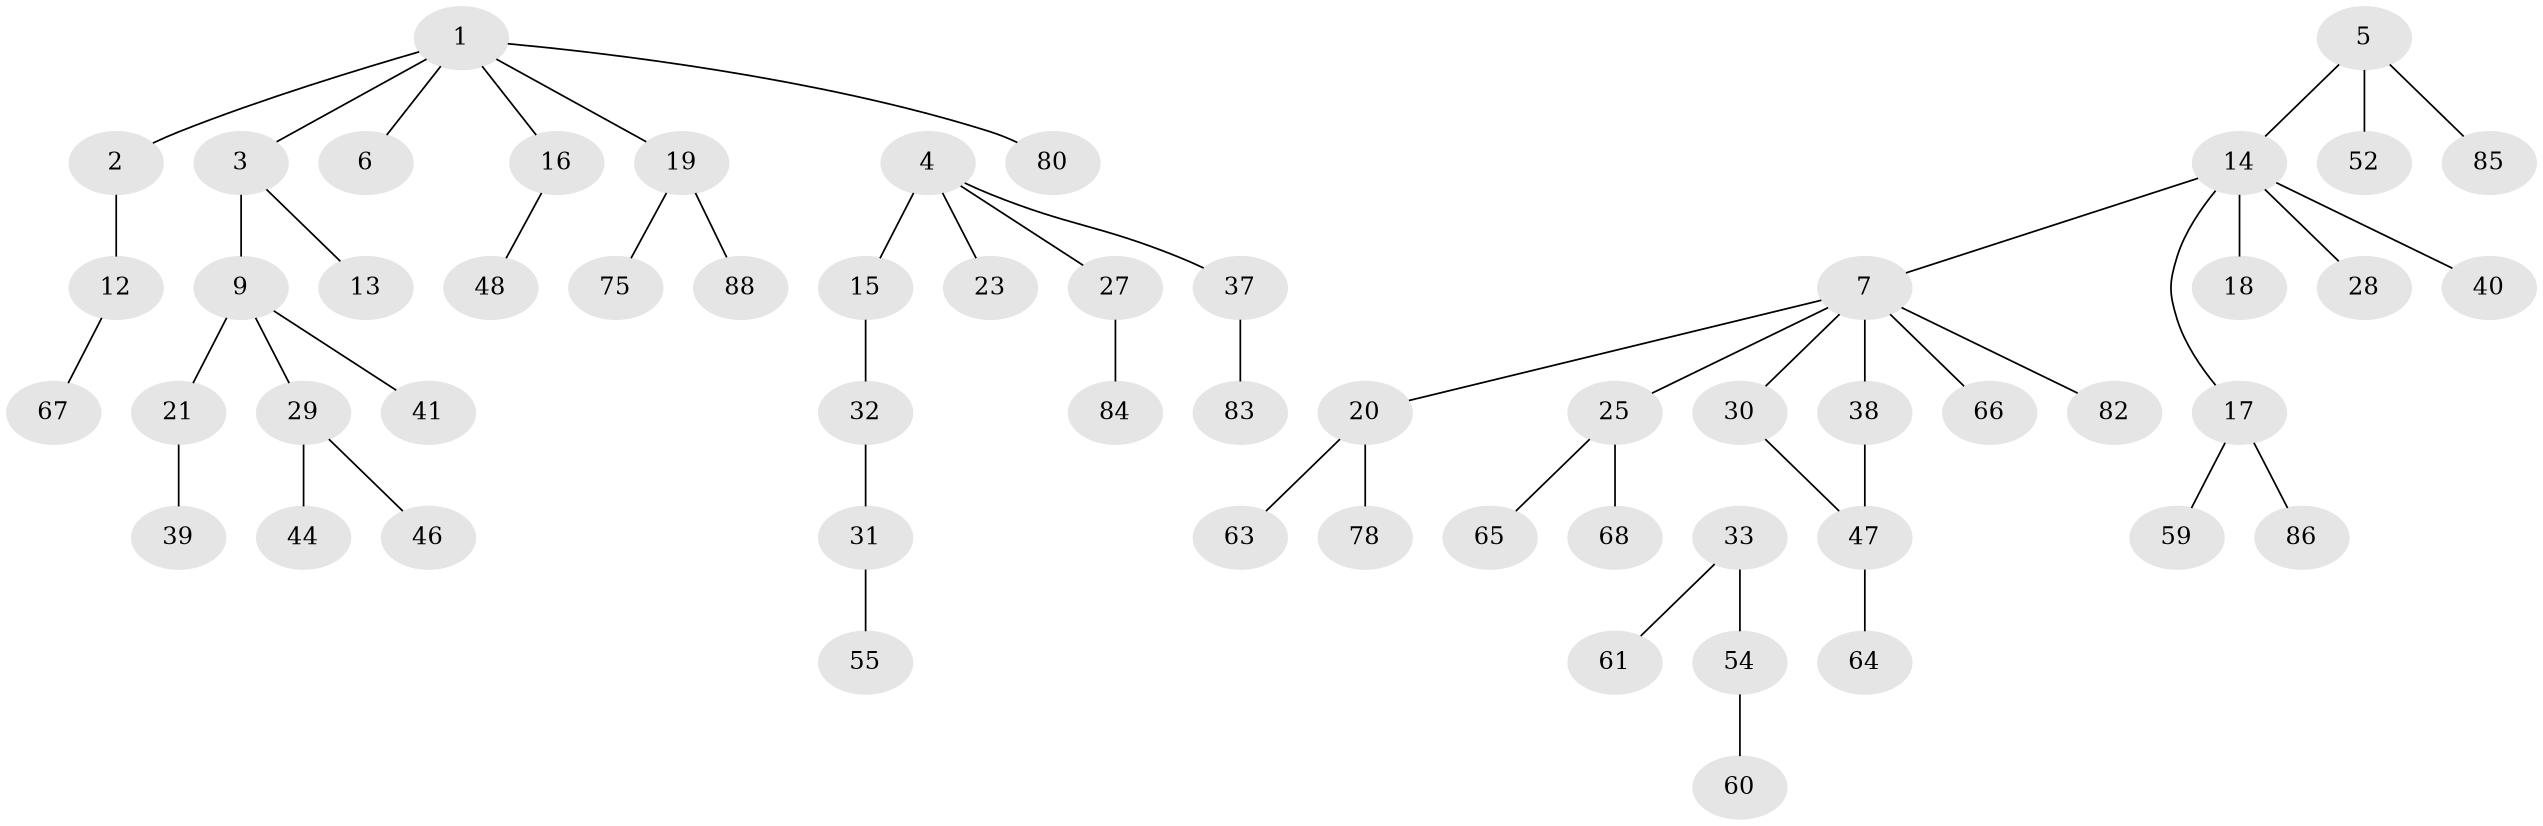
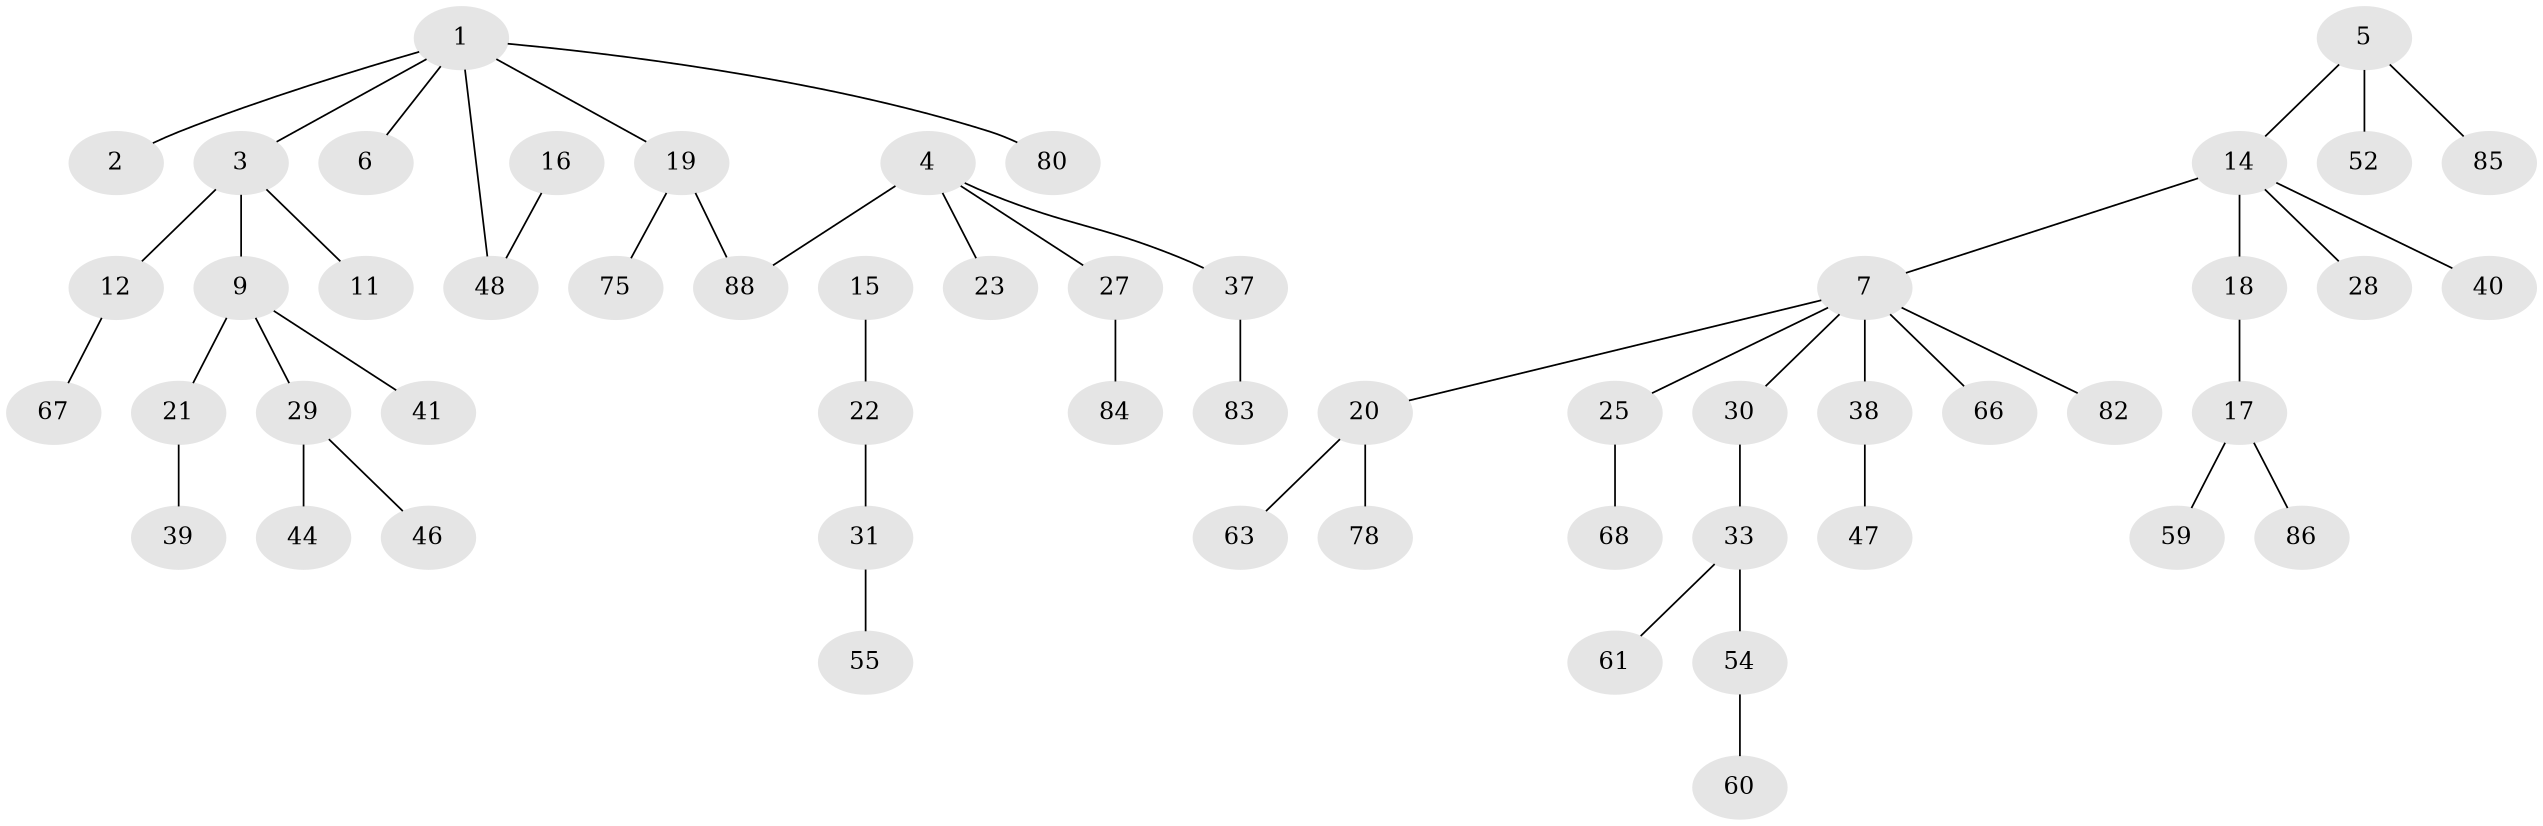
edge "1" -- "16": now "1" -- "48"
edge "2" -- "12": now "3" -- "12"
edge "4" -- "15": now "4" -- "88"
node "13": label "13" -> "11"
edge "14" -- "17": now "18" -- "17"
node "32": label "32" -> "22"
edge "30" -- "47": now "30" -- "33"
node "65": removed
node "64": removed
